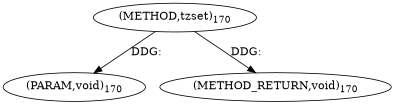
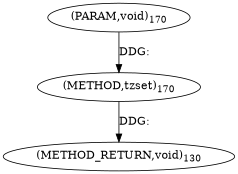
edge "(METHOD,tzset)" -> "(PARAM,void)": reversed
node "(METHOD_RETURN,void)": text "170" -> "130"
